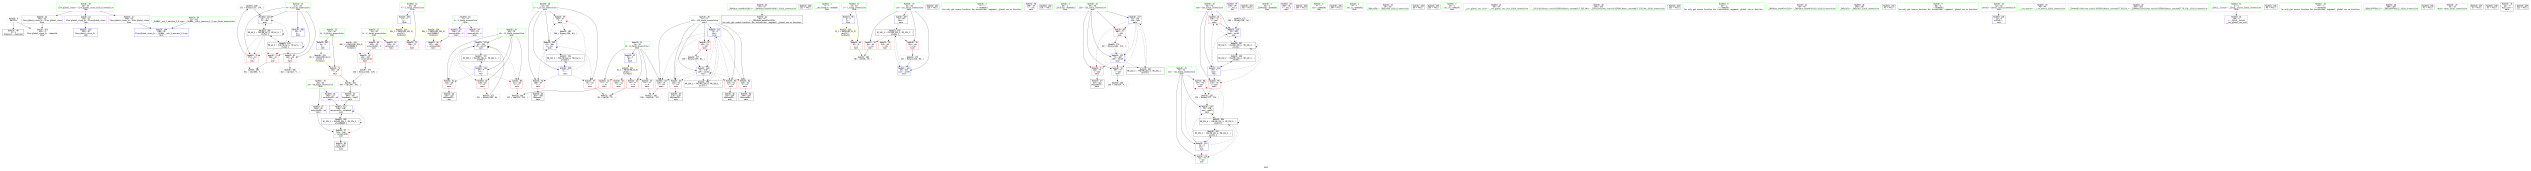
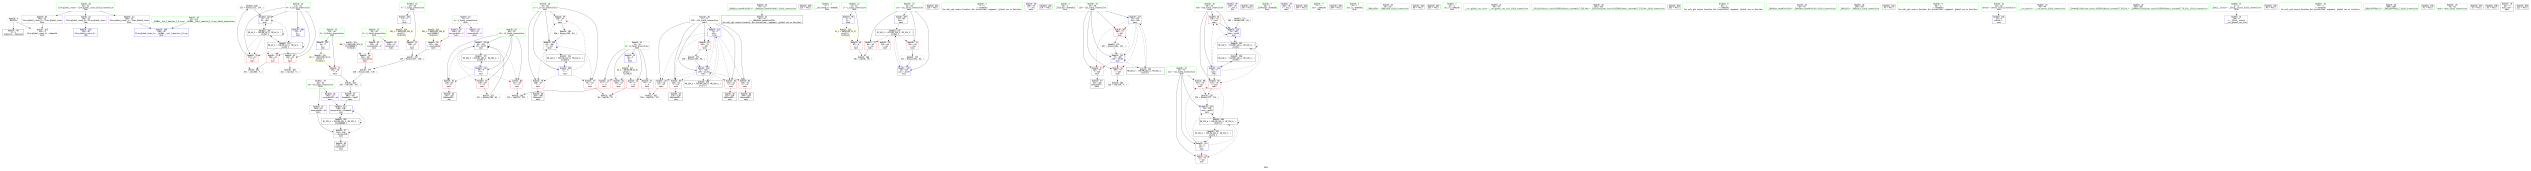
node "NodeID: 174": added
edge "NodeID: 13" -> "NodeID: 83": now "NodeID: 13" -> "NodeID: 68"
